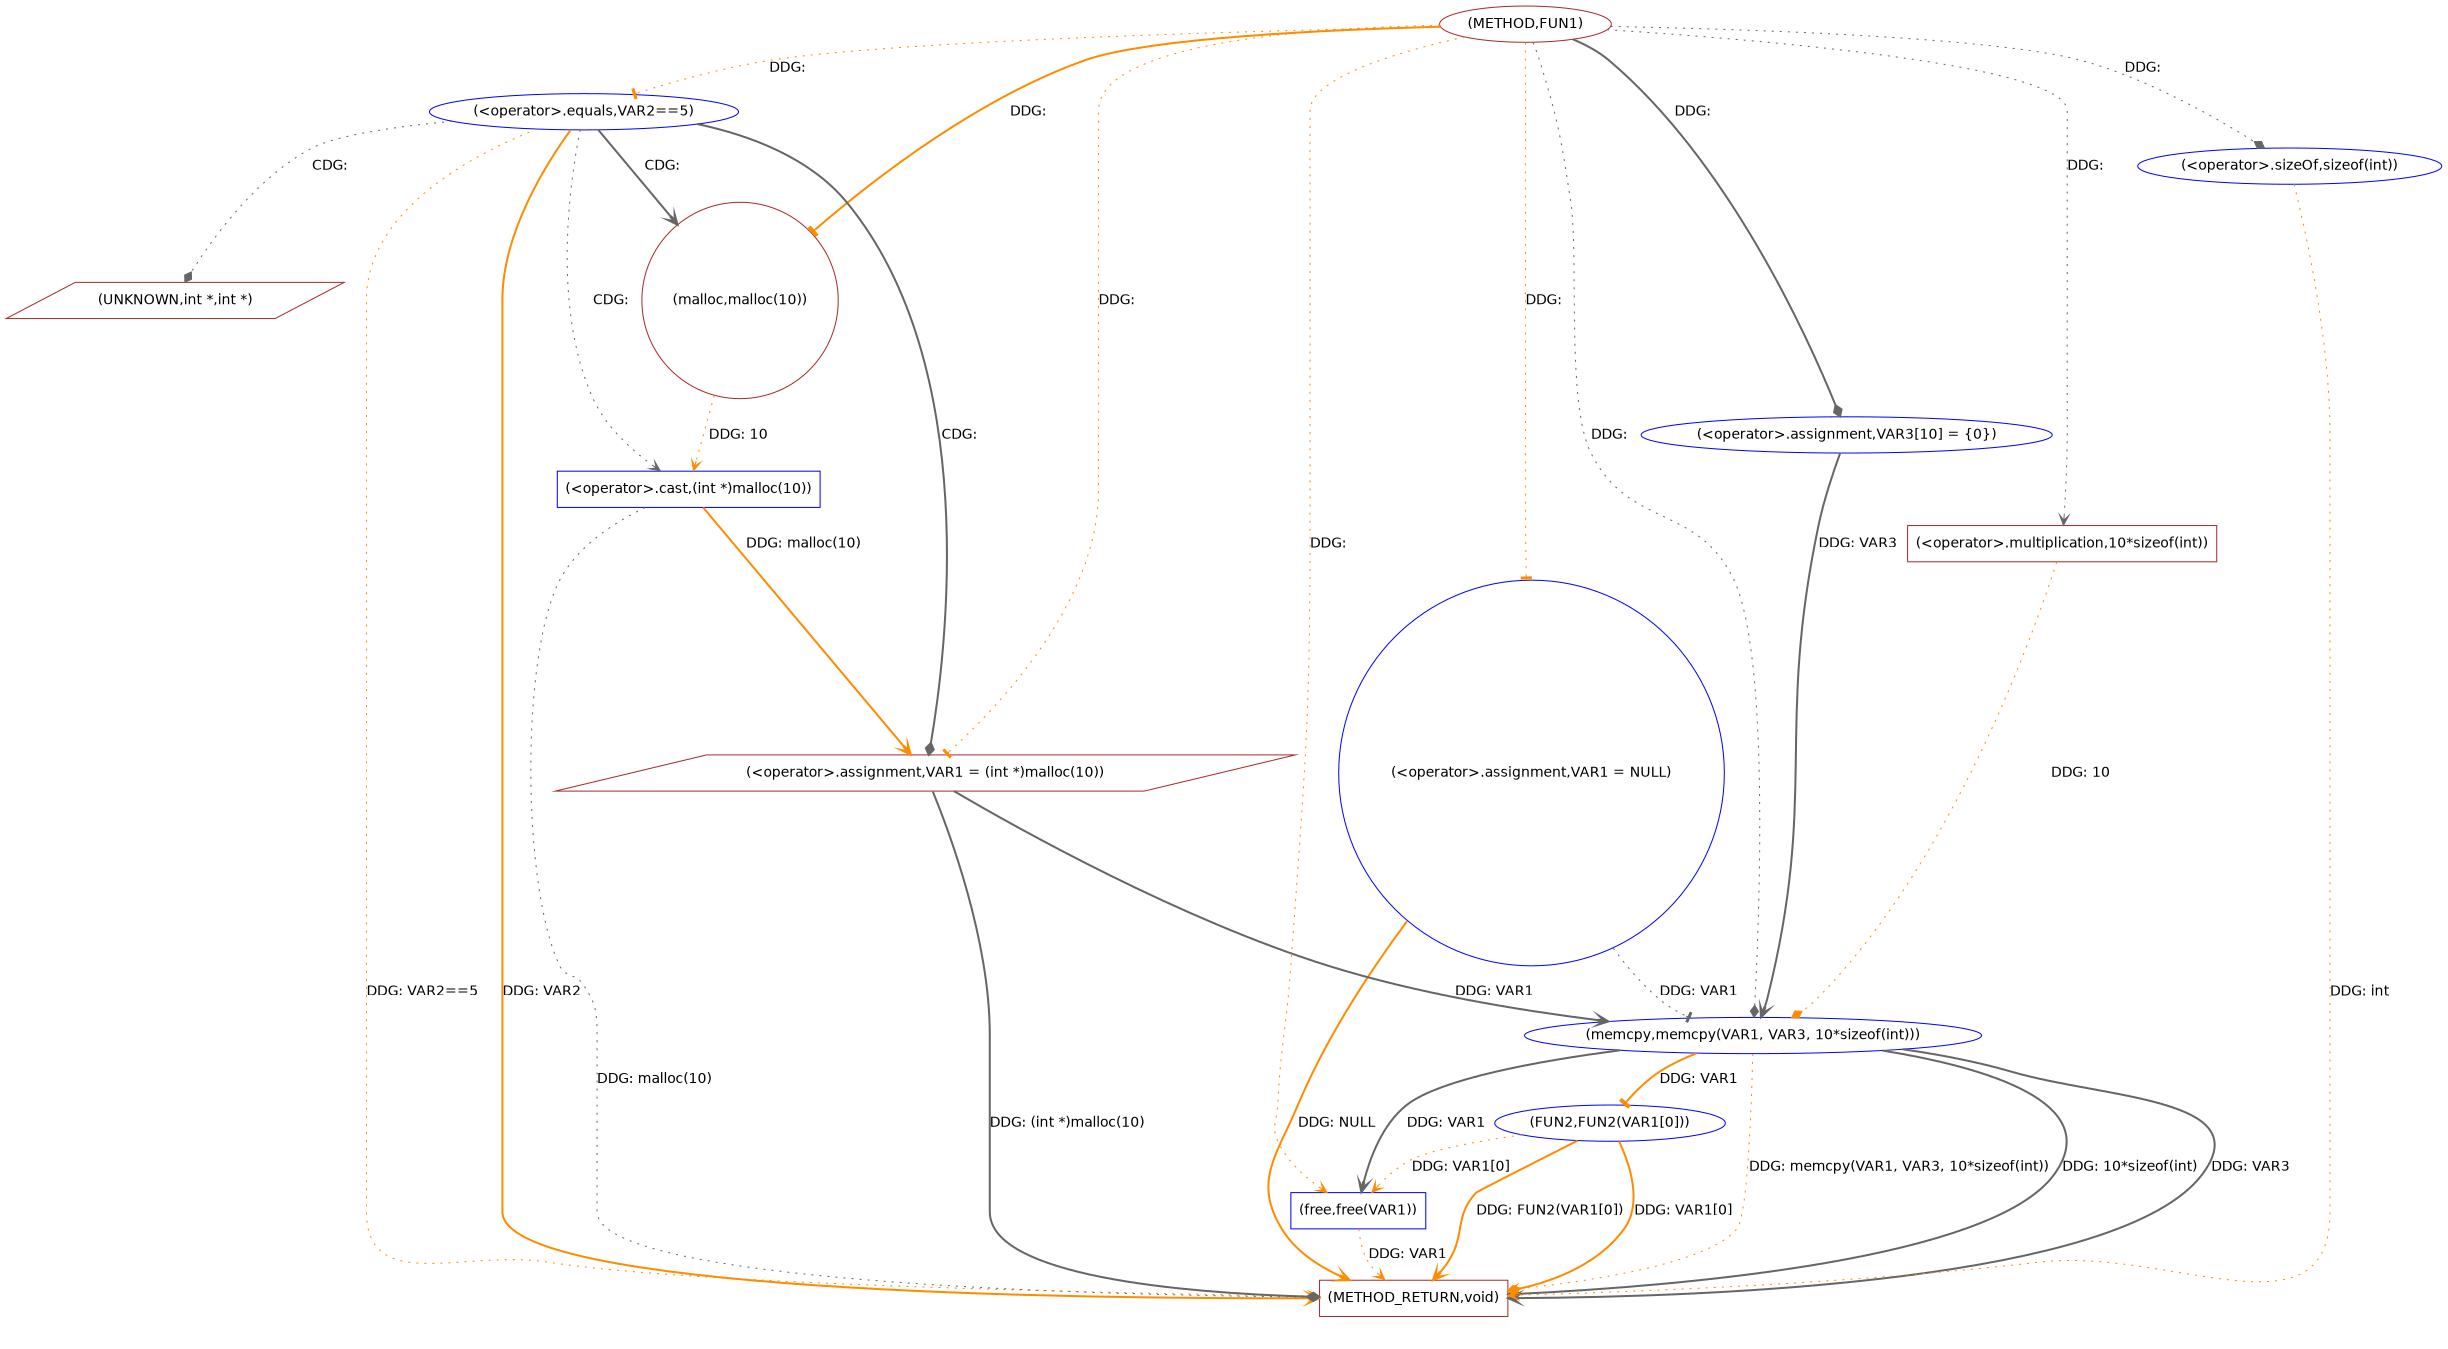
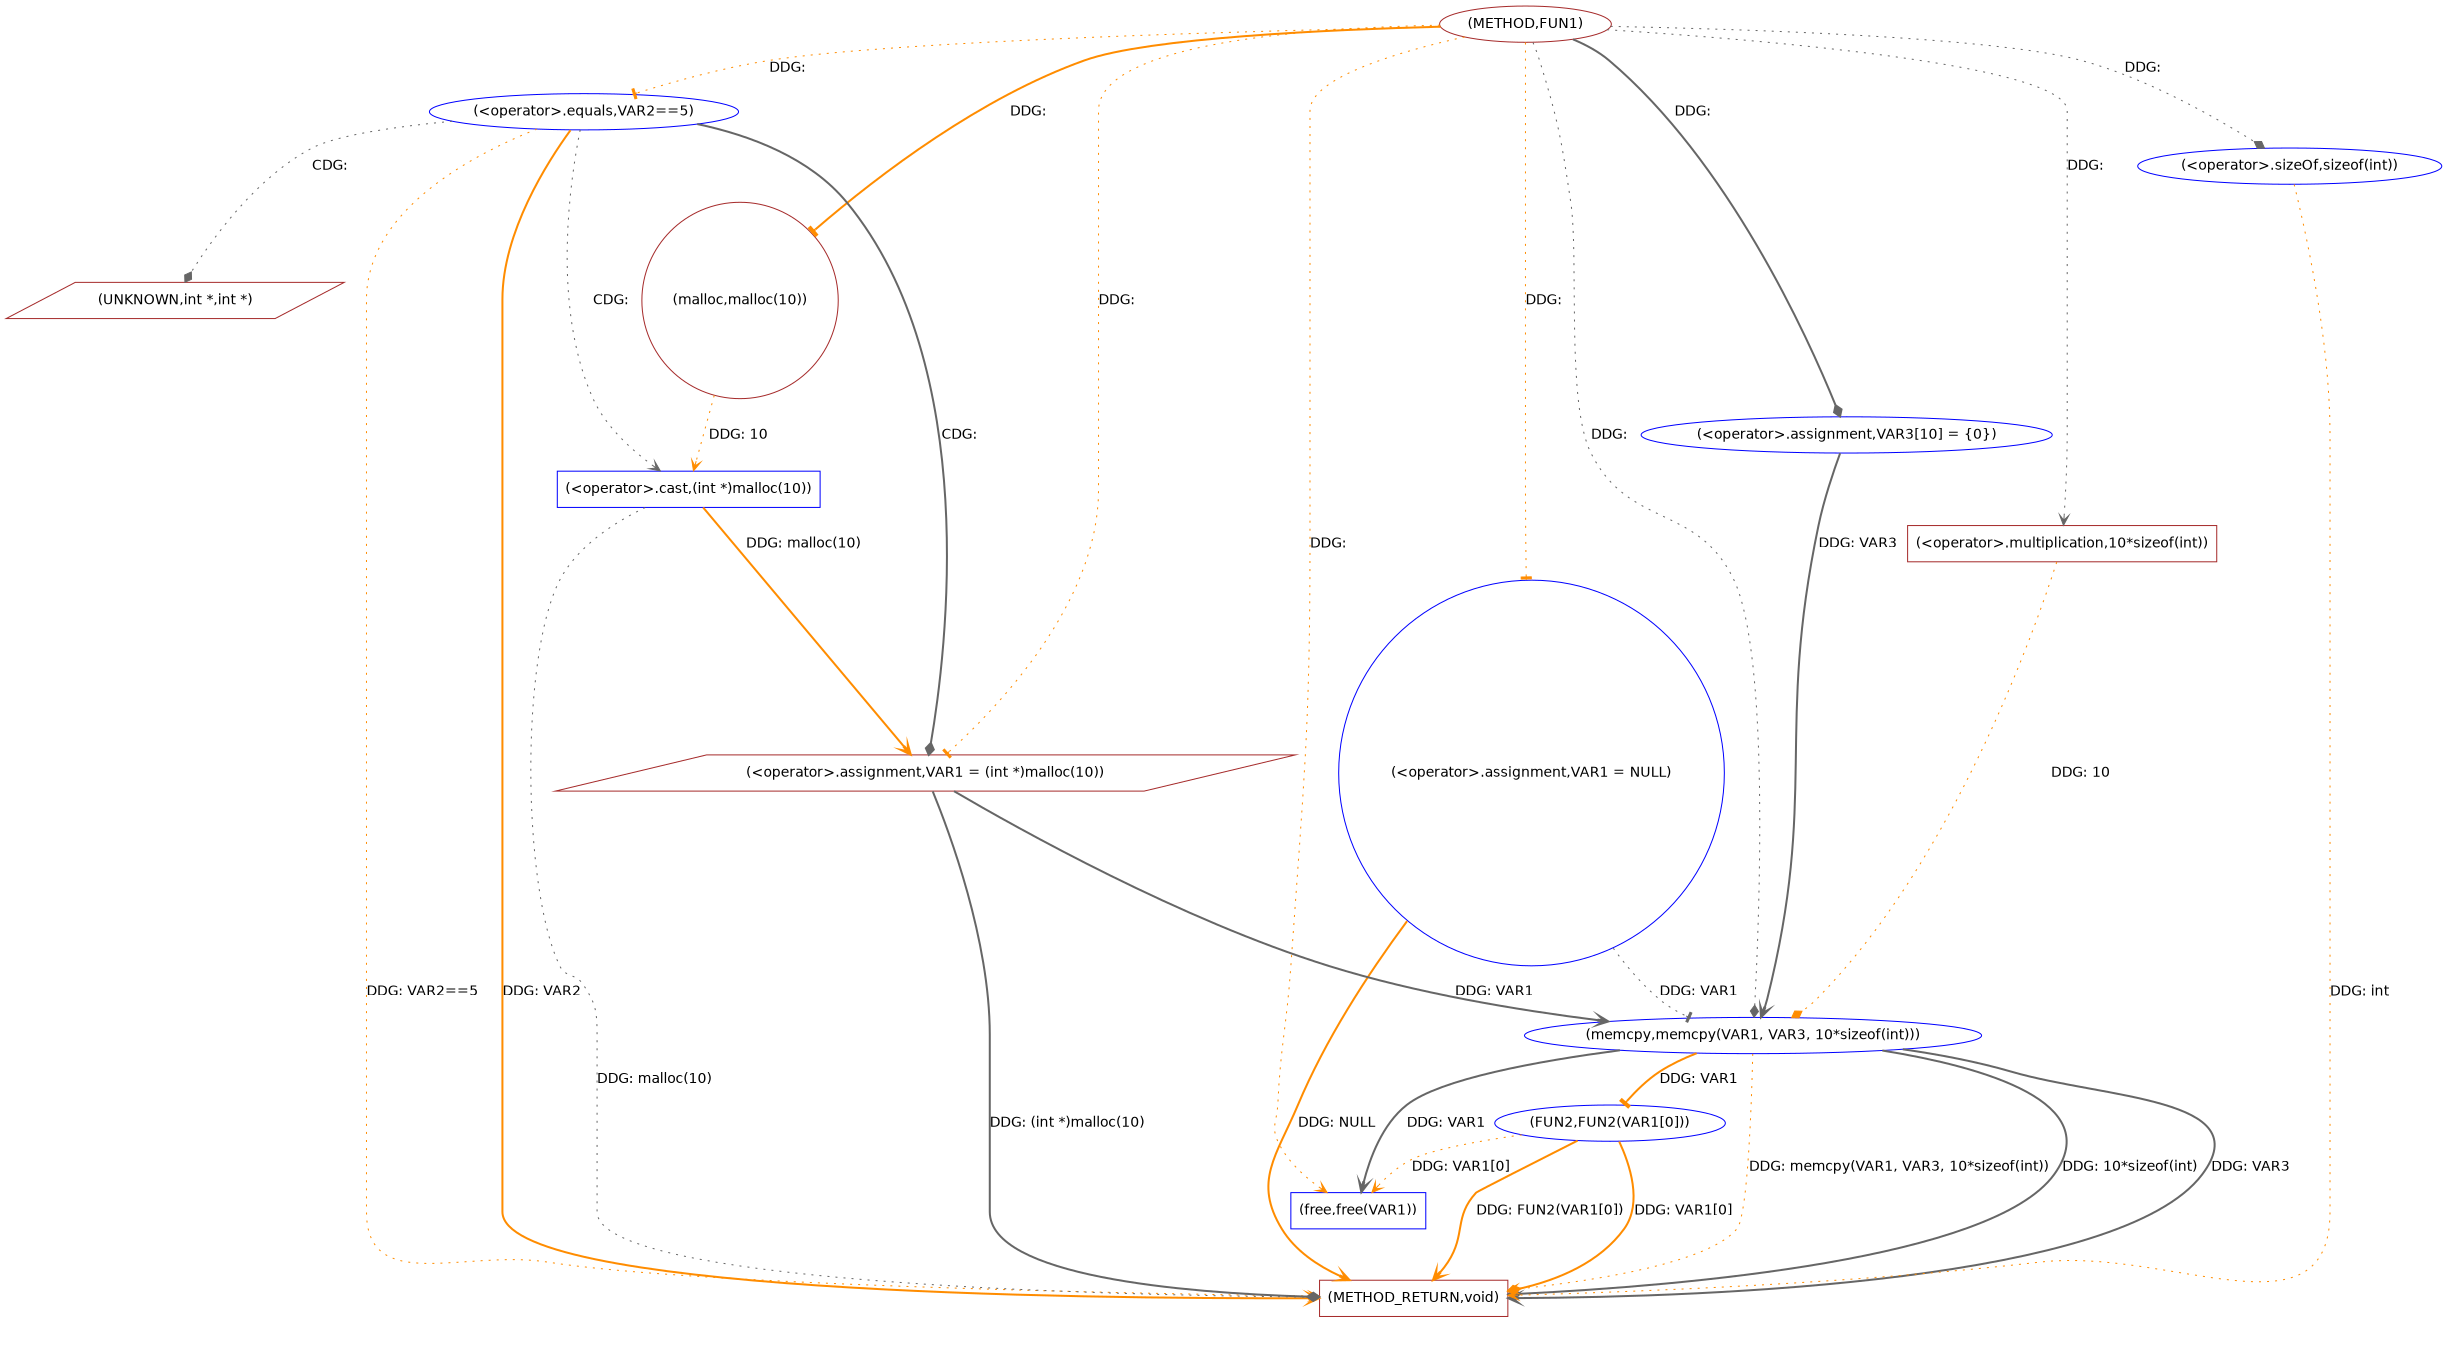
edge "(<operator>.equals,VAR2==5)" -> "(malloc,malloc(10))": removed, label "CDG:"
edge "(free,free(VAR1))" -> "(METHOD_RETURN,void)": removed, label "DDG: VAR1"
